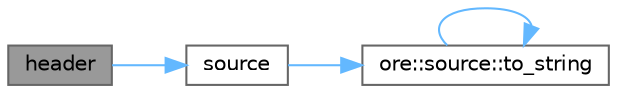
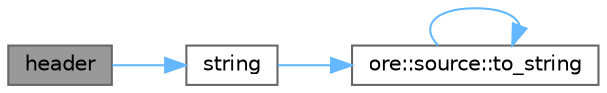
node "source": label "source" -> "string"
